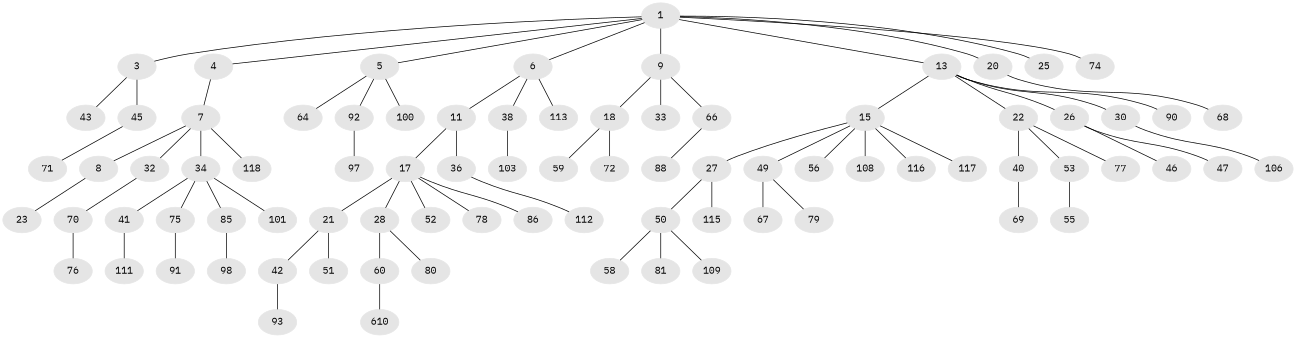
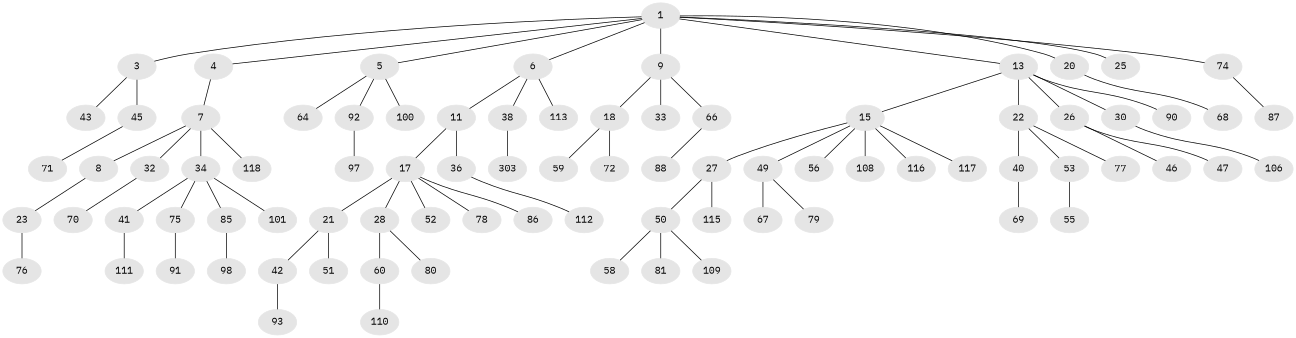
node "87": added
node "103": label "103" -> "303"
edge "70" -- "76": now "23" -- "76"
node "610": label "610" -> "110"
